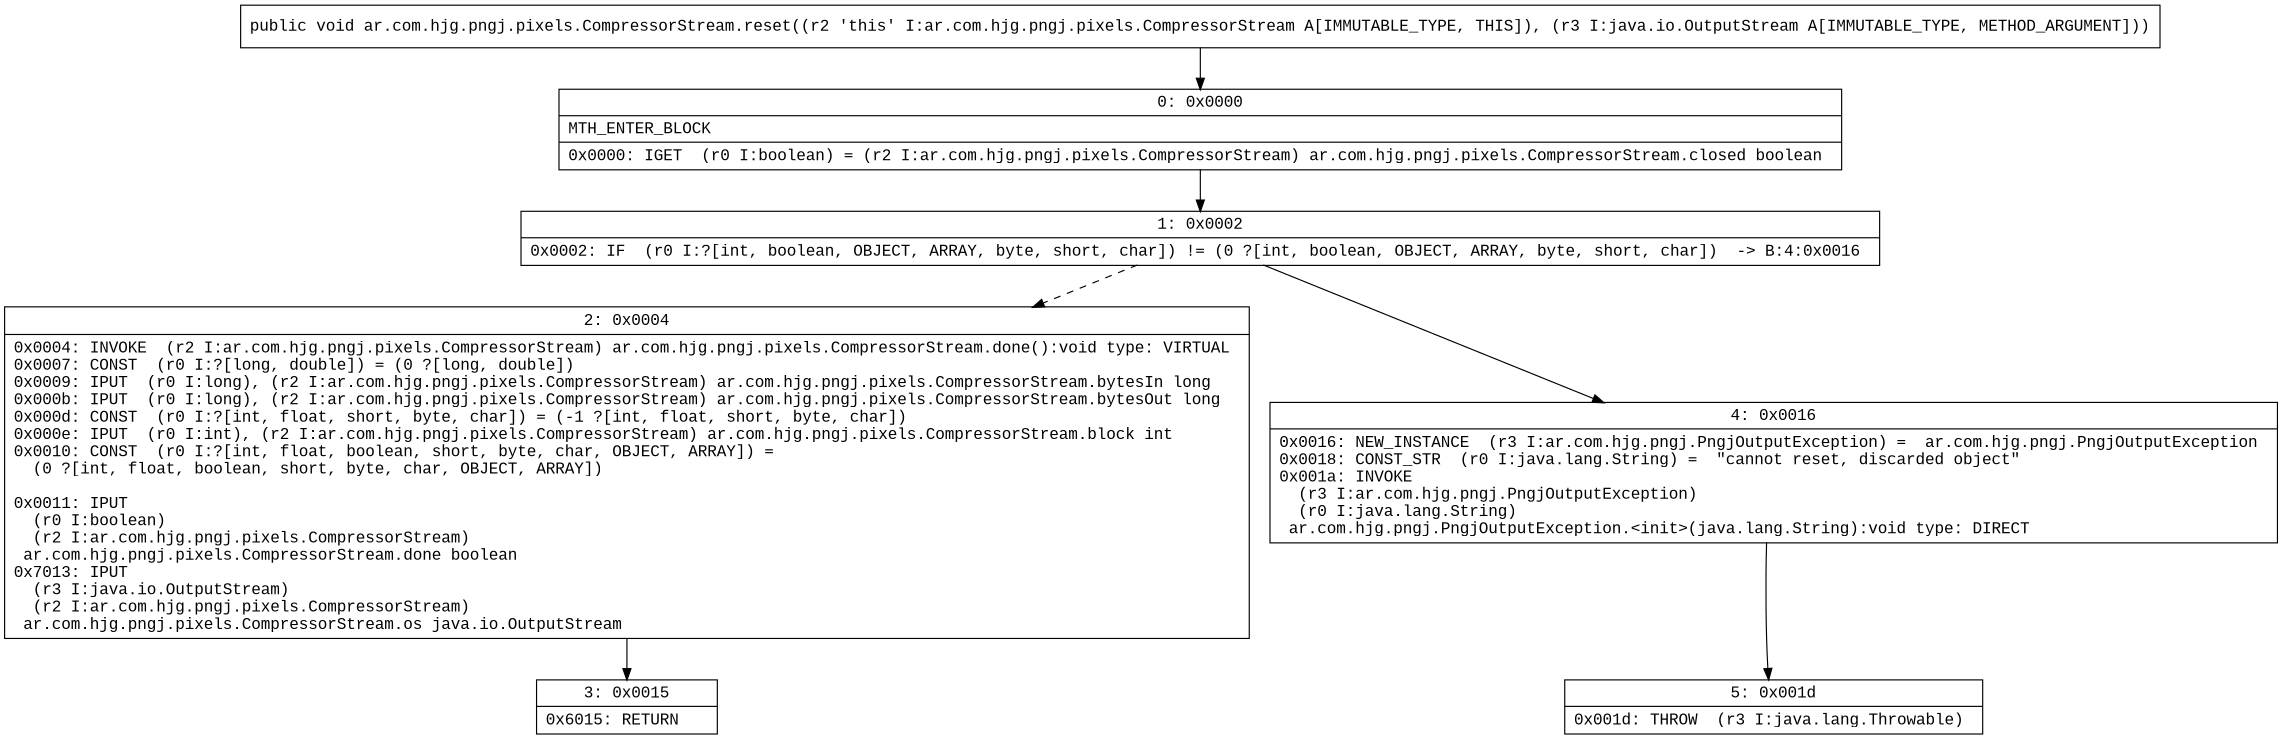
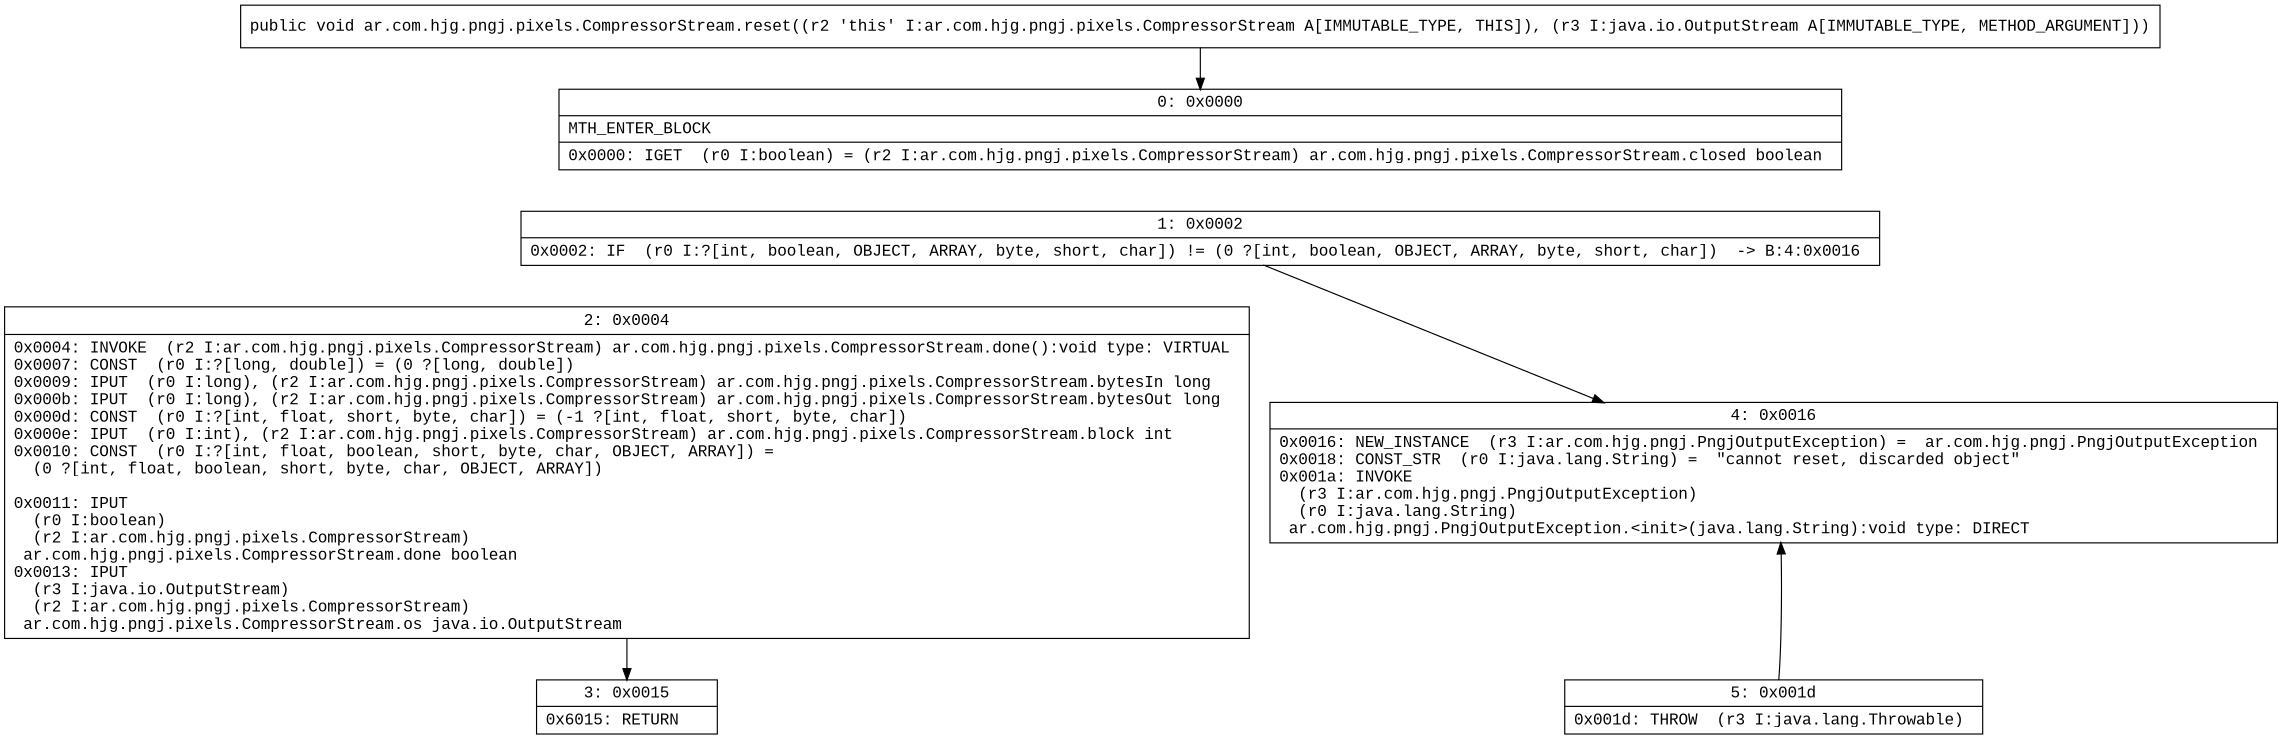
edge "0: 0x0000" -> "1: 0x0002": removed
edge "1: 0x0002" -> "2: 0x0004": removed
node "2: 0x0004": text "0x7013: IPUT" -> "0x0013: IPUT"
edge "4: 0x0016" -> "5: 0x001d": reversed
